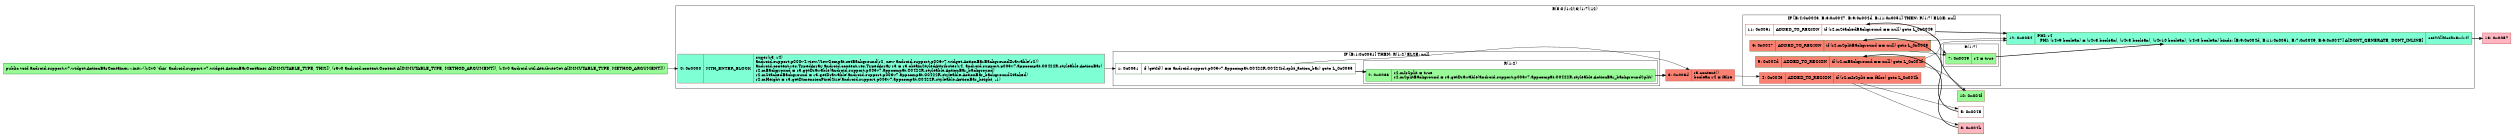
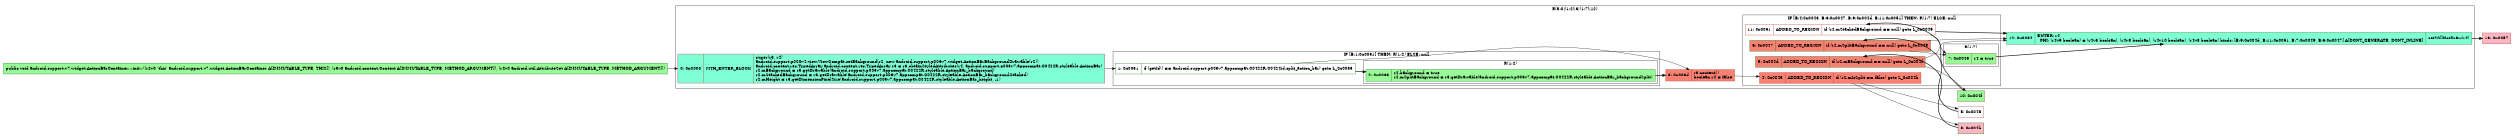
node "12: 0x0054": text "PHI: r4" -> "ENTER: r4"
node "2: 0x0033": text "r2.mIsSplit = true" -> "r2.background = true"
